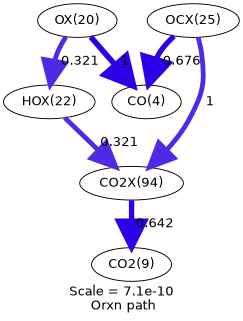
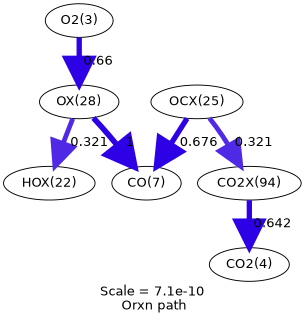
node "OX(20)": label "OX(20)" -> "OX(28)"
node "O2(3)": added
node "CO(4)": label "CO(4)" -> "CO(7)"
edge "OCX(25)" -> "CO2X(94)": label " 1" -> " 0.321"
edge "HOX(22)" -> "CO2X(94)": removed, label "0.321"
node "CO2(9)": label "CO2(9)" -> "CO2(4)"
